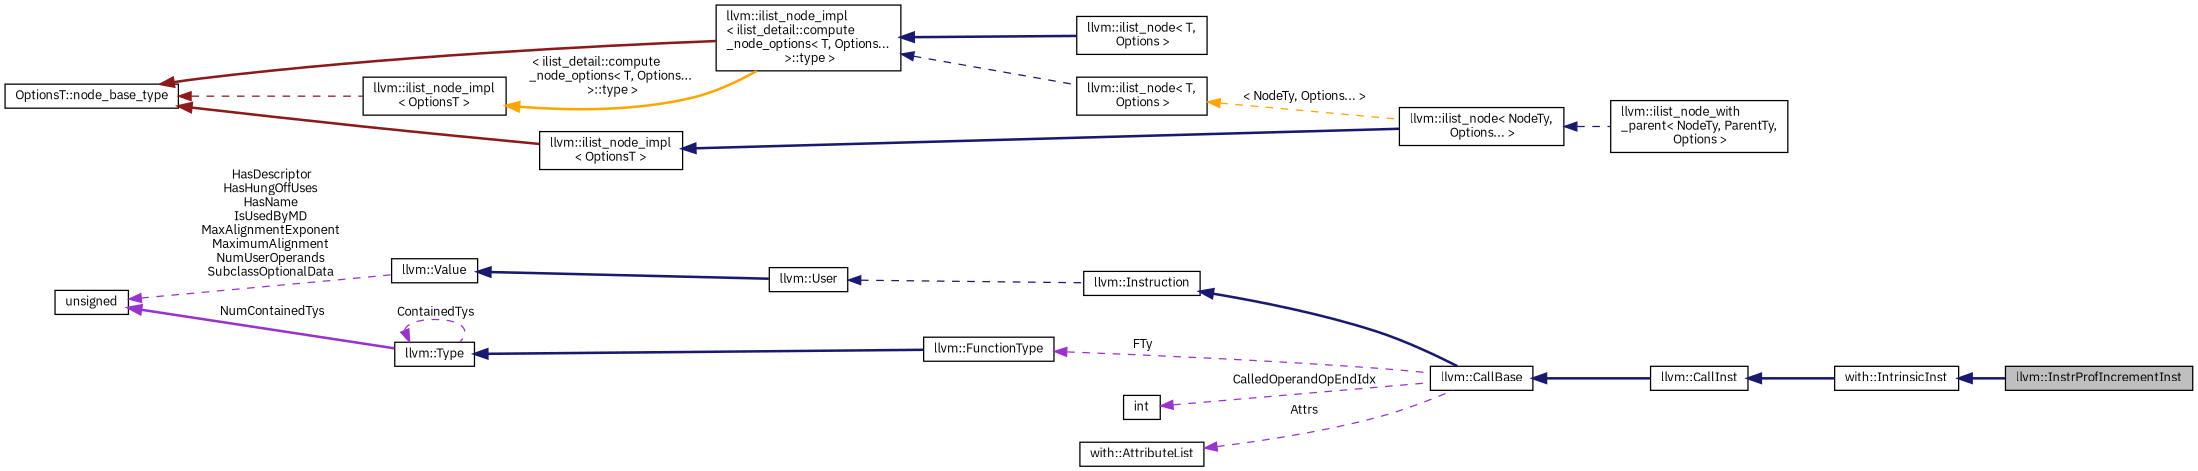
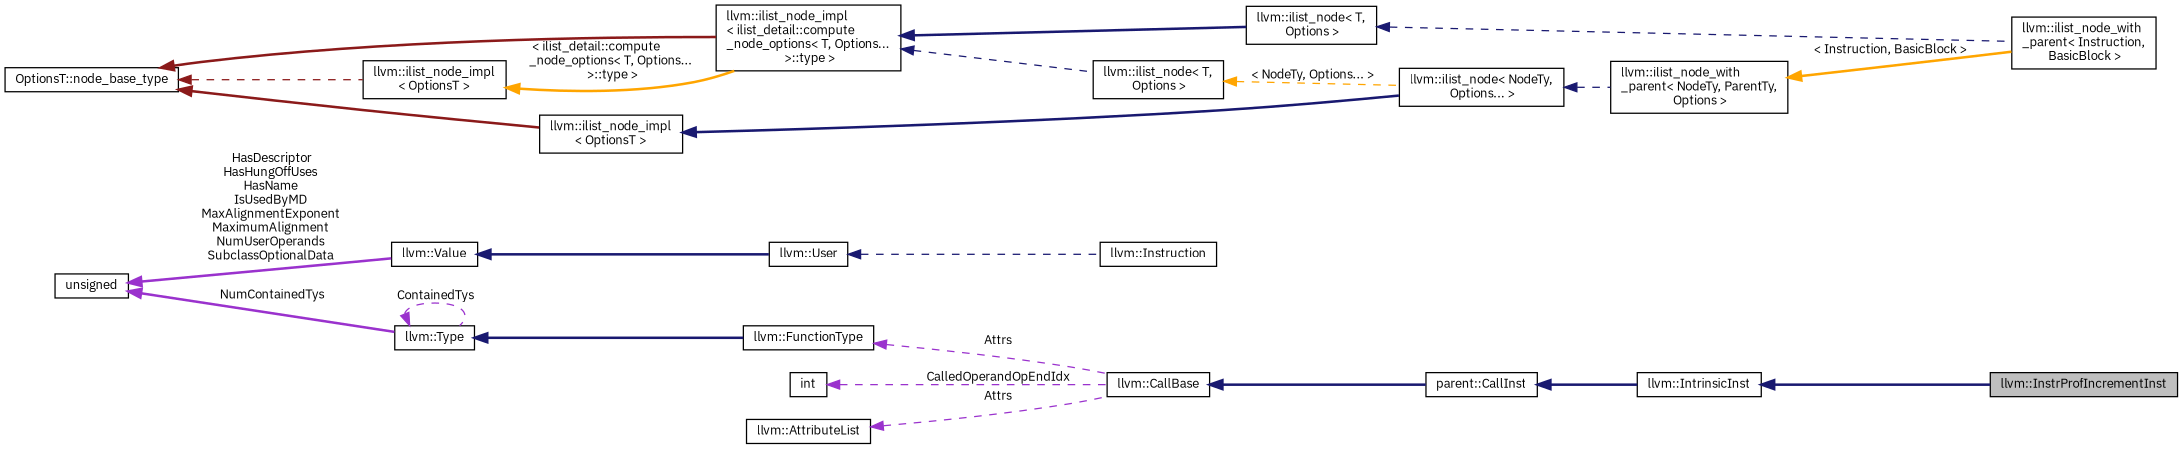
node "llvm::ilist_node_with _parent< Instruction, BasicBlock >": added
edge "llvm::Value" -> "unsigned": style dashed -> bold
edge "llvm::CallBase" -> "llvm::Instruction": removed
edge "llvm::CallBase" -> "llvm::FunctionType": label " FTy" -> " Attrs"
node "llvm::CallInst": label "llvm::CallInst" -> "parent::CallInst"
node "with::IntrinsicInst": label "with::IntrinsicInst" -> "llvm::IntrinsicInst"
node "with::AttributeList": label "with::AttributeList" -> "llvm::AttributeList"
